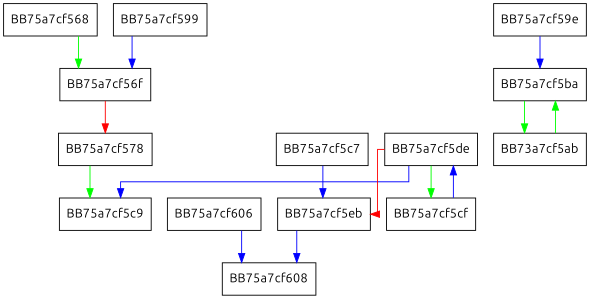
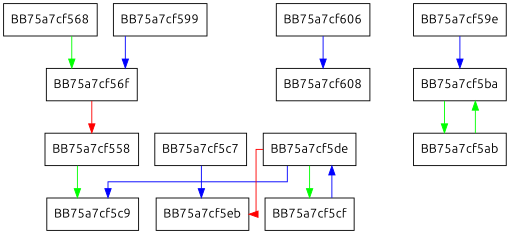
node "BB75a7cf578": label "BB75a7cf578" -> "BB75a7cf558"
node "BB73a7cf5ab": label "BB73a7cf5ab" -> "BB75a7cf5ab"
edge "BB75a7cf5eb" -> "BB75a7cf608": removed
